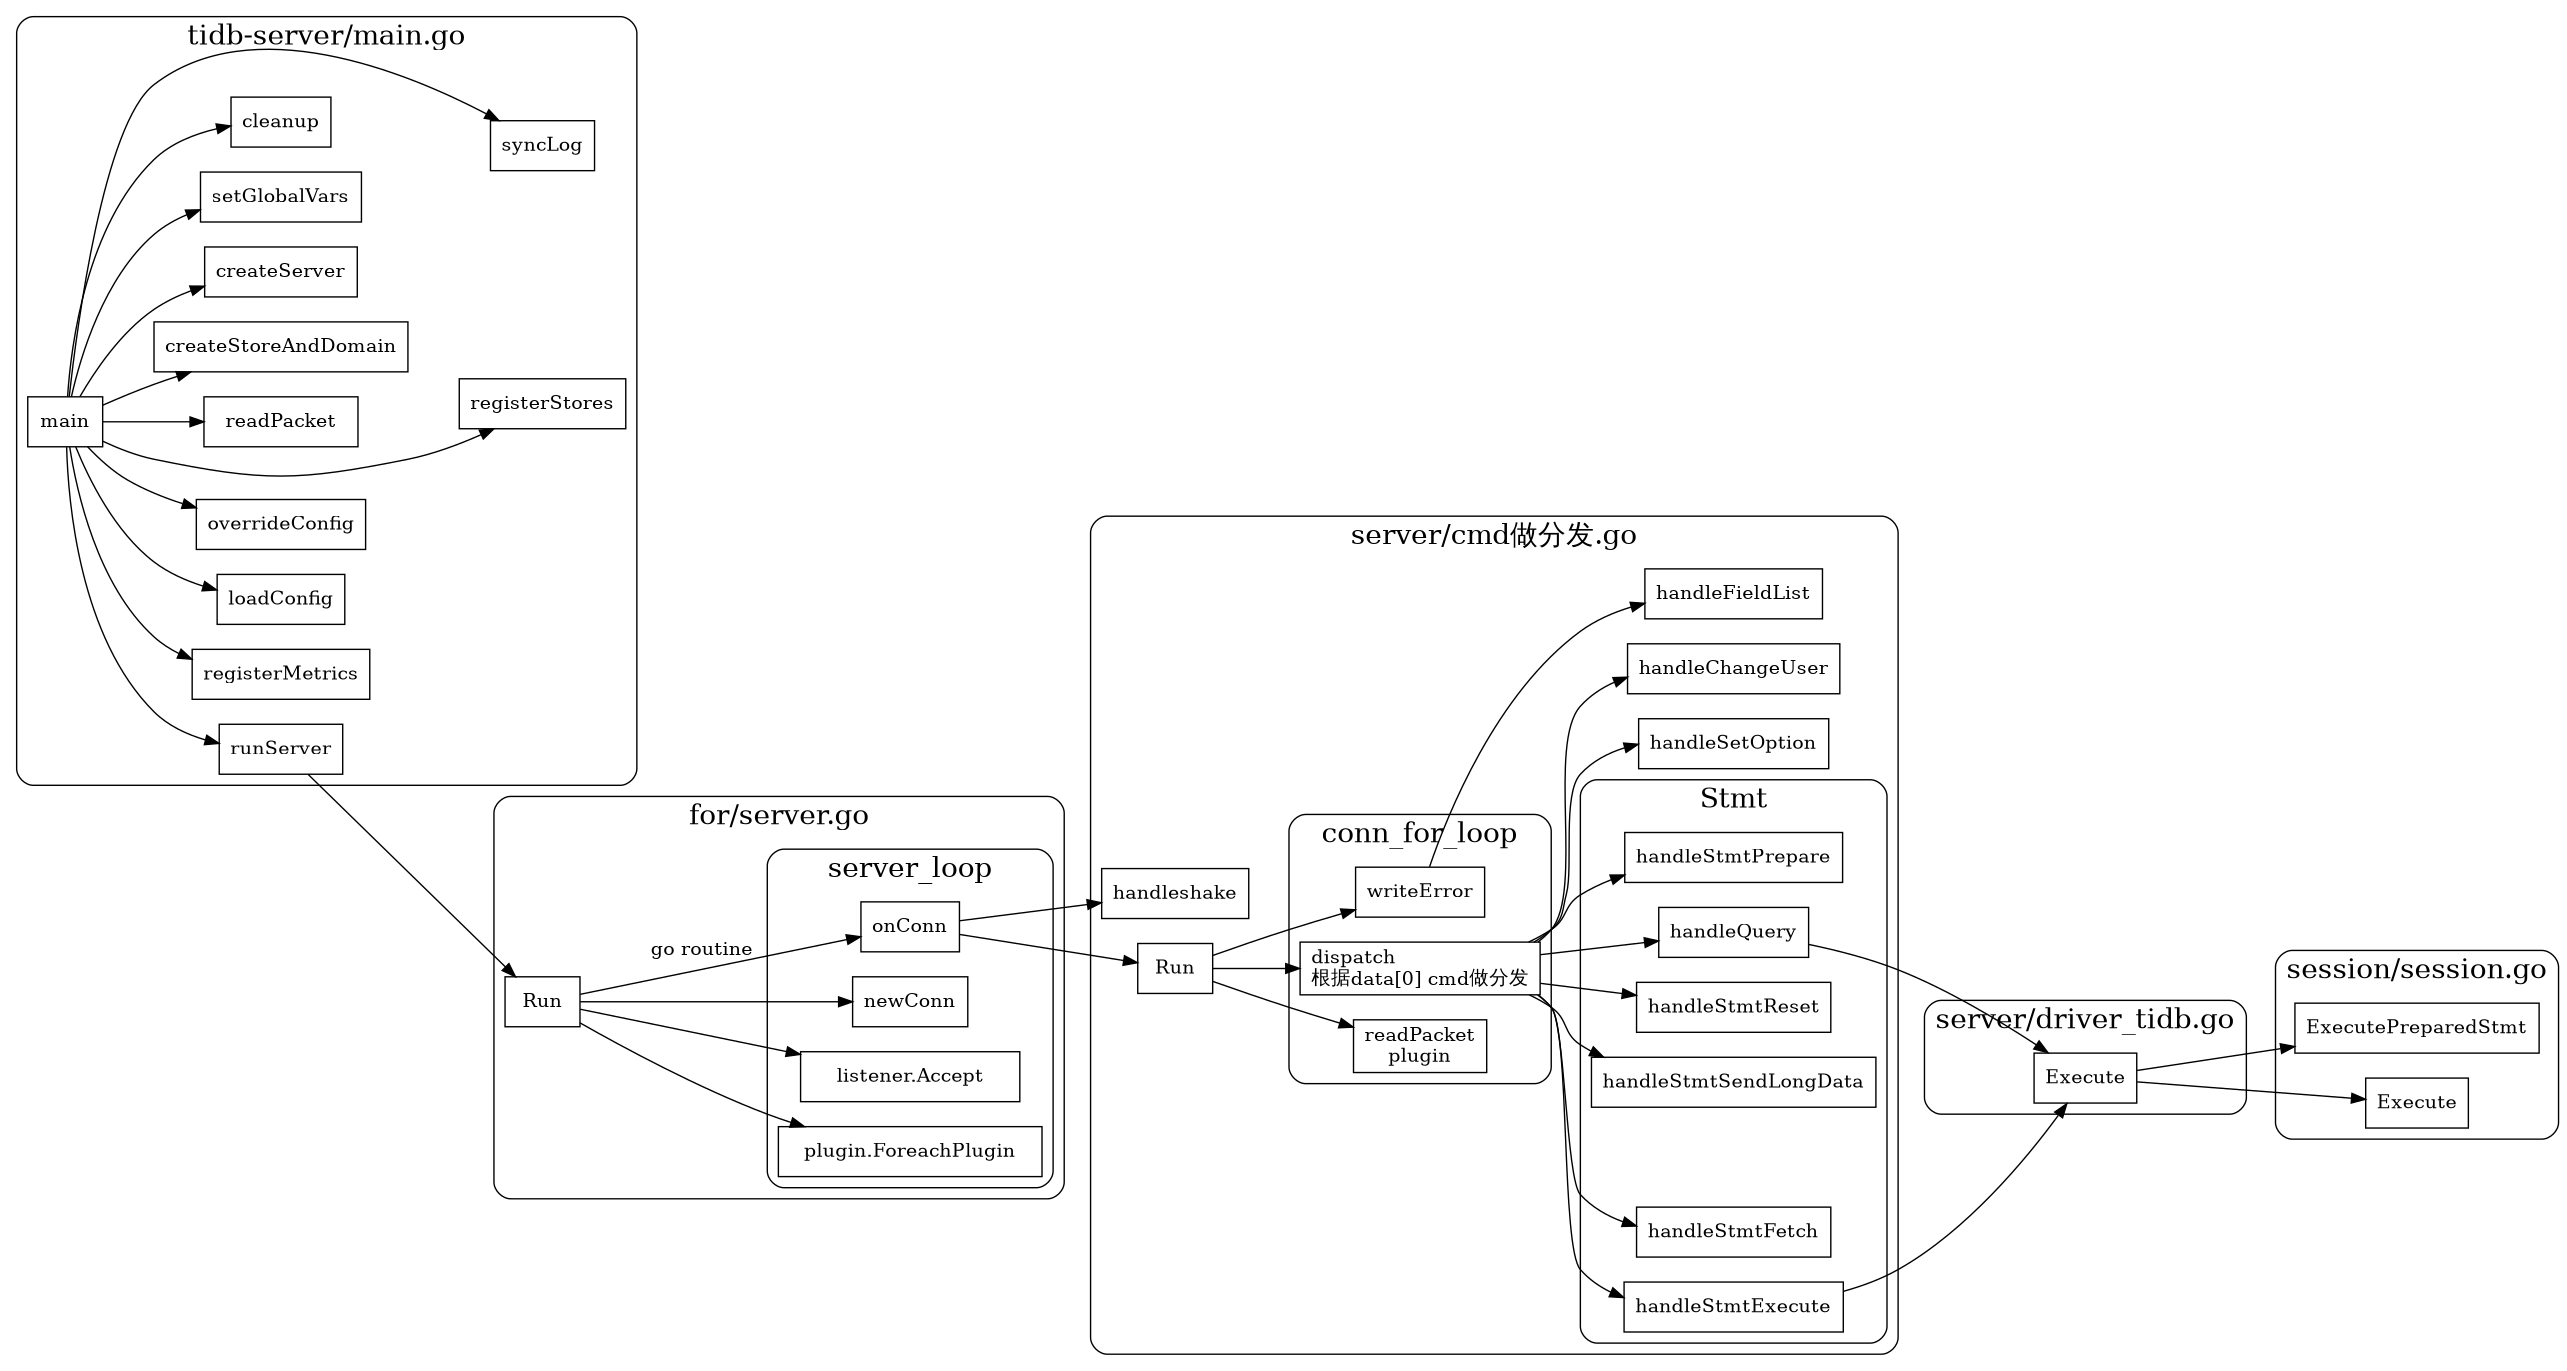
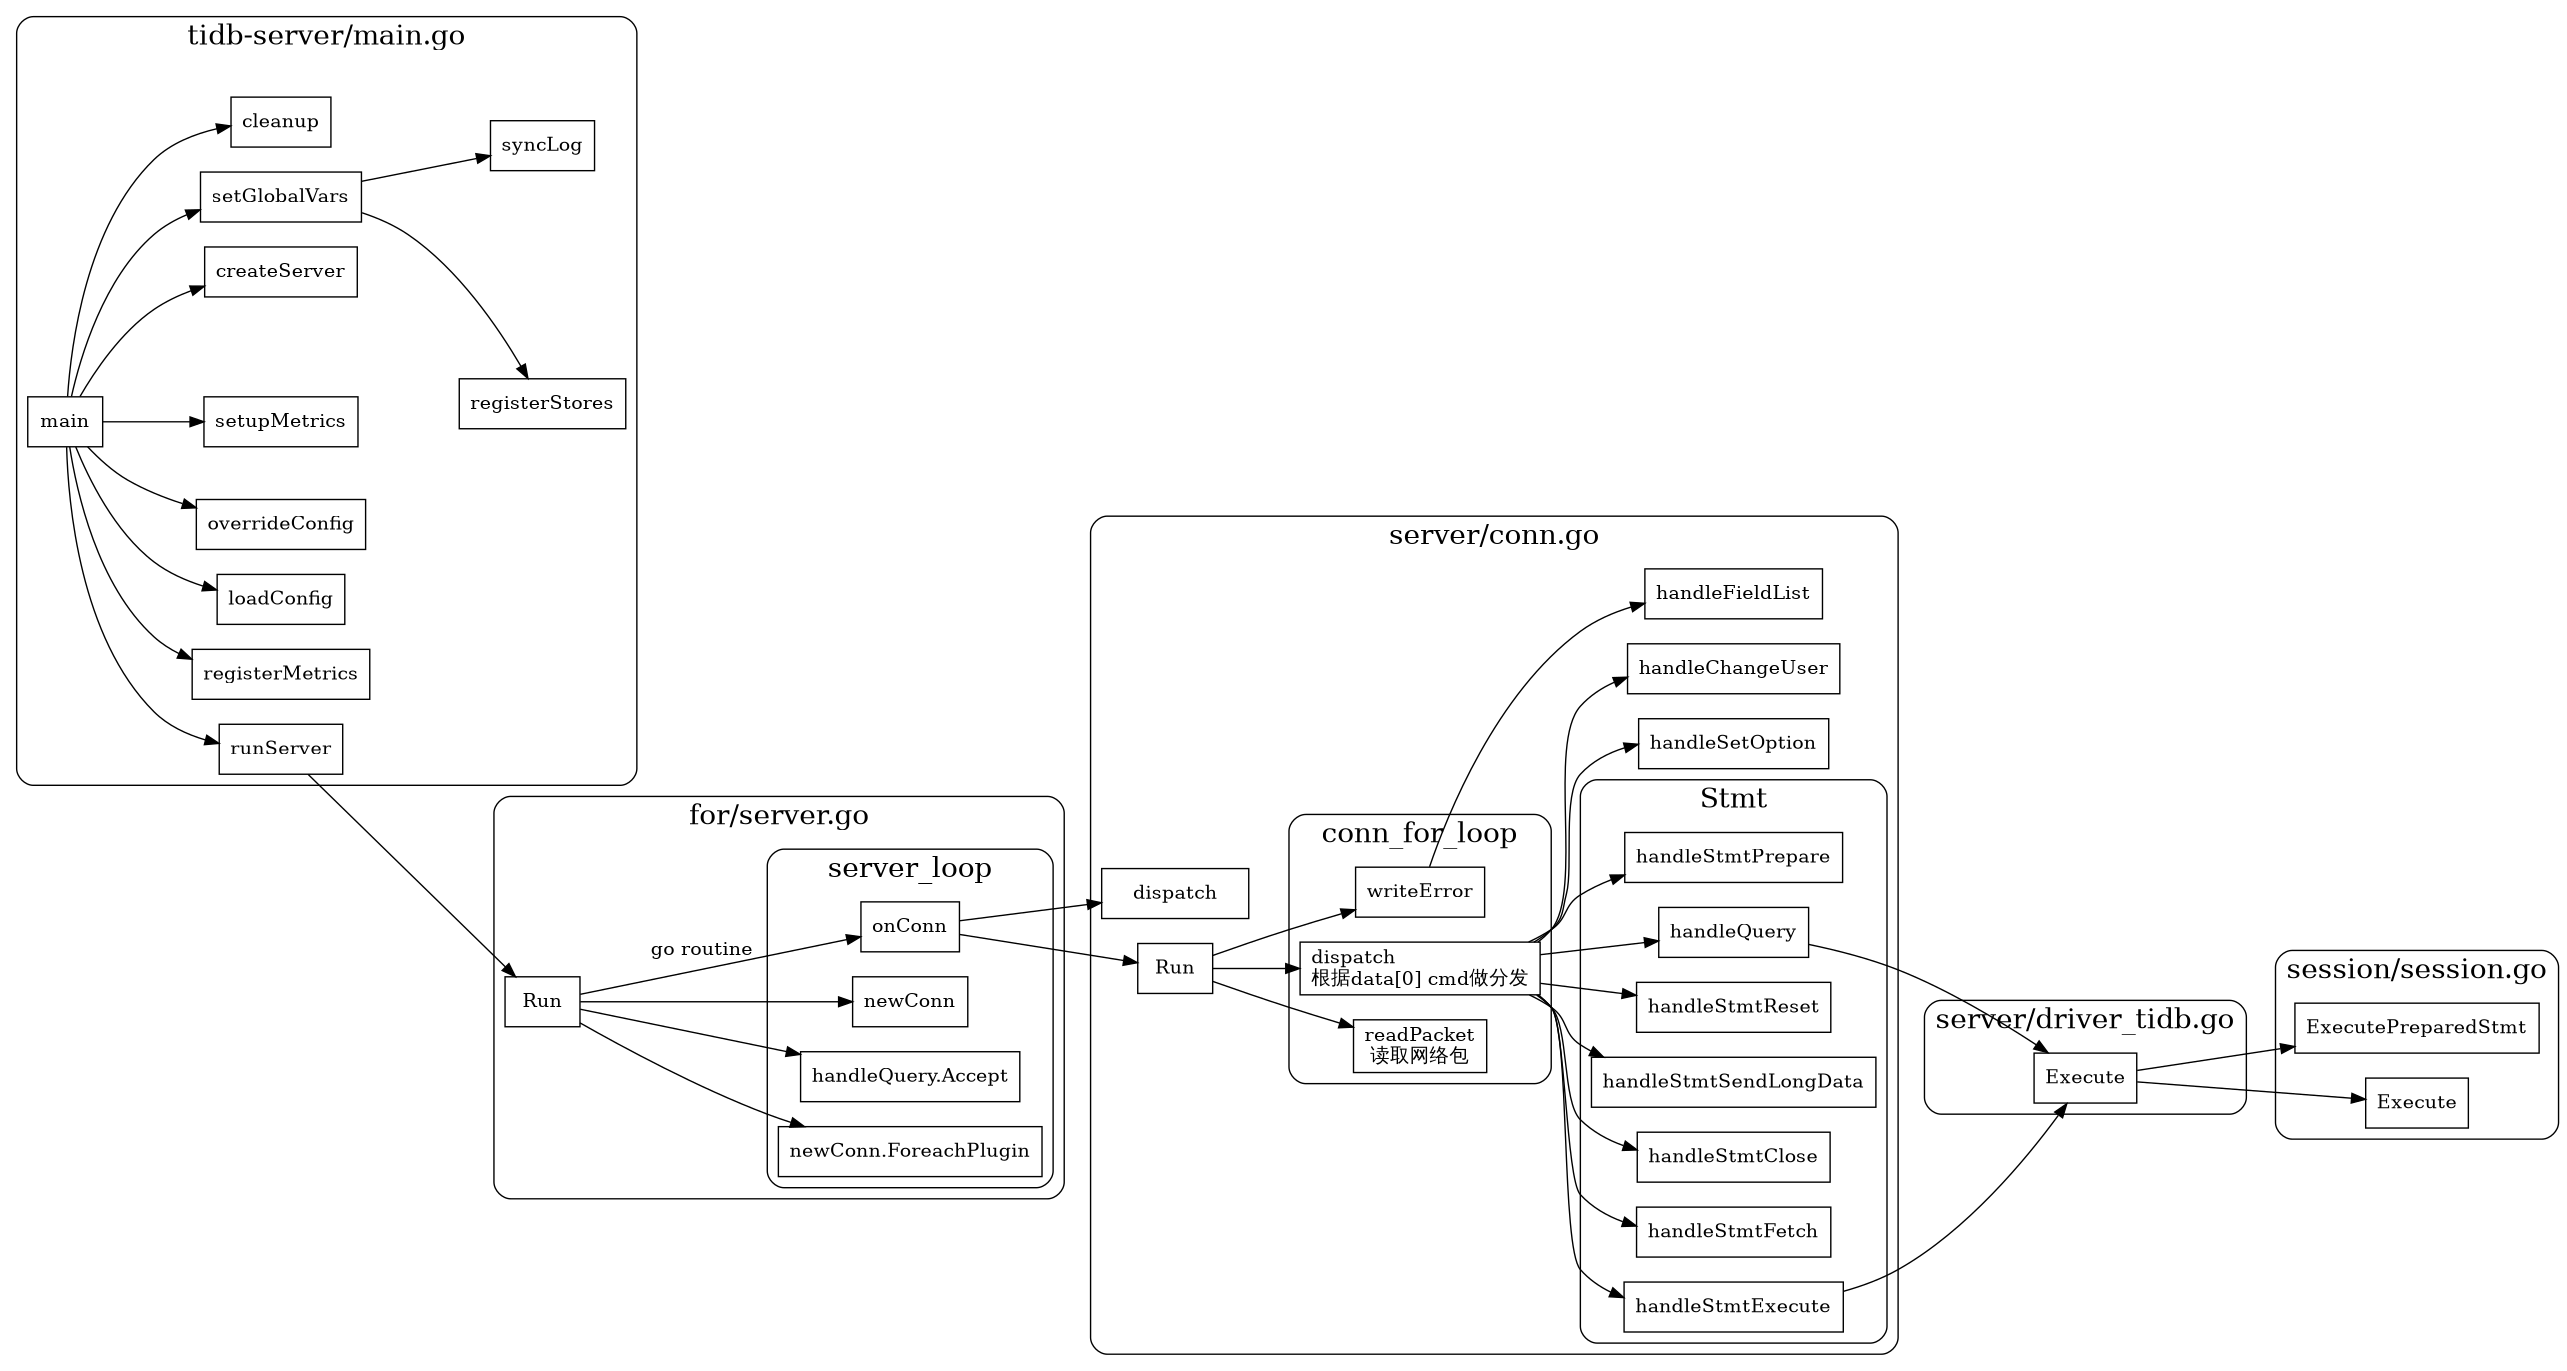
edge "main" -> "syncLog": now "setGlobalVars" -> "syncLog"
node "createStoreAndDomain": removed
node "readPacket": label "readPacket" -> "setupMetrics"
edge "main" -> "registerStores": now "setGlobalVars" -> "registerStores"
cluster "server/cmd做分发.go": label "server/cmd做分发.go" -> "server/conn.go"
node "handleshake": label "handleshake" -> "dispatch"
node "readPacket plugin": label "readPacket plugin" -> "readPacket 读取网络包"
node "listener.Accept": label "listener.Accept" -> "handleQuery.Accept"
node "plugin.ForeachPlugin": label "plugin.ForeachPlugin" -> "newConn.ForeachPlugin"
node "handleStmtClose": added
